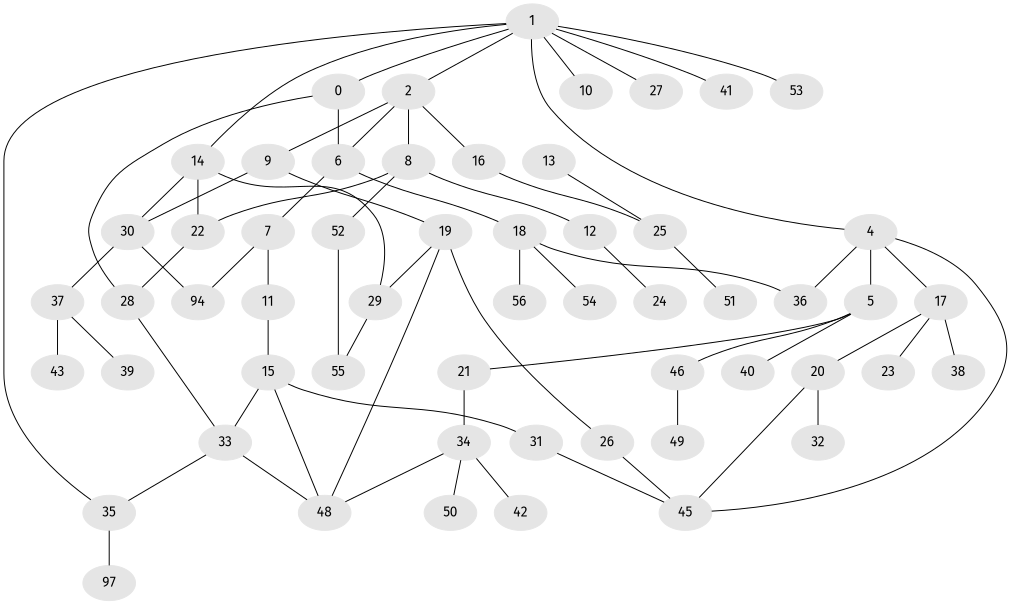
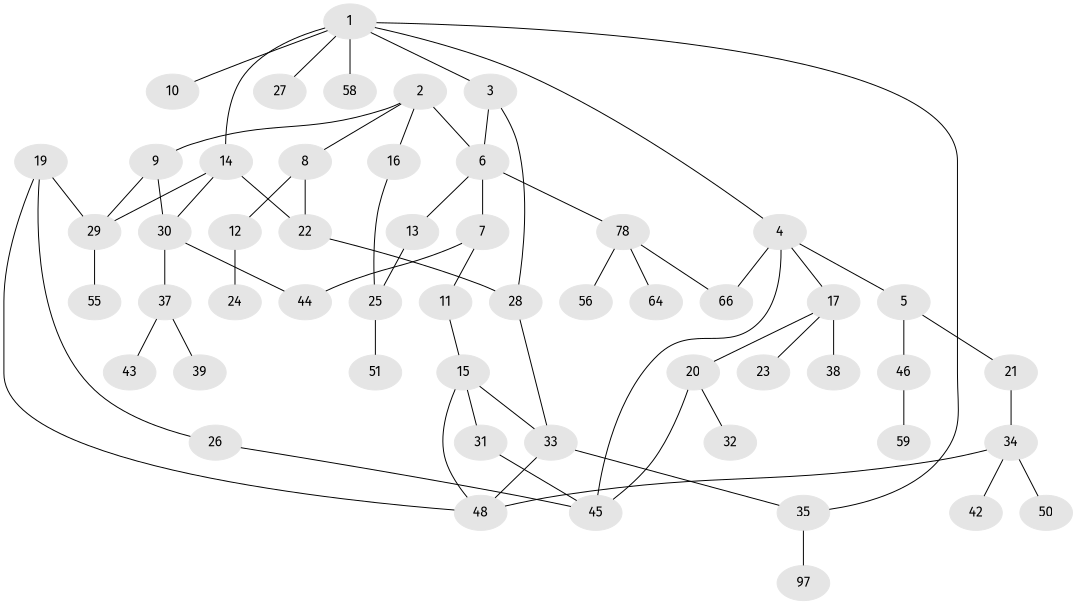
edge "1" -- "2": removed
node "0": label "0" -> "3"
node "41": removed
node "53": label "53" -> "58"
edge "6" -- "13": added
edge "9" -- "19": now "9" -- "29"
node "52": removed
node "18": label "18" -> "78"
node "94": label "94" -> "44"
node "54": label "54" -> "64"
node "36": label "36" -> "66"
node "40": removed
node "49": label "49" -> "59"
